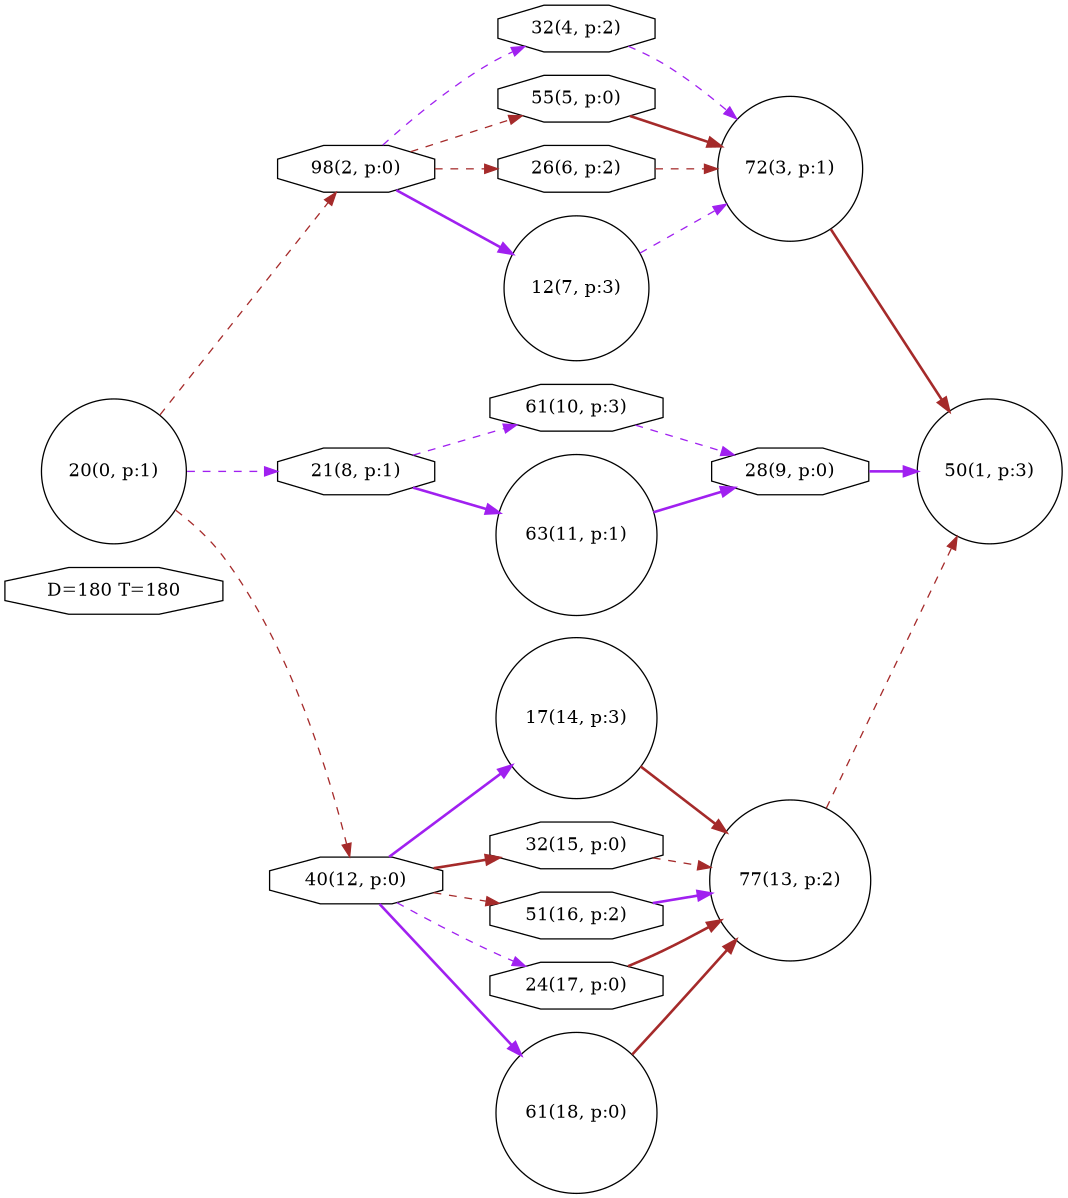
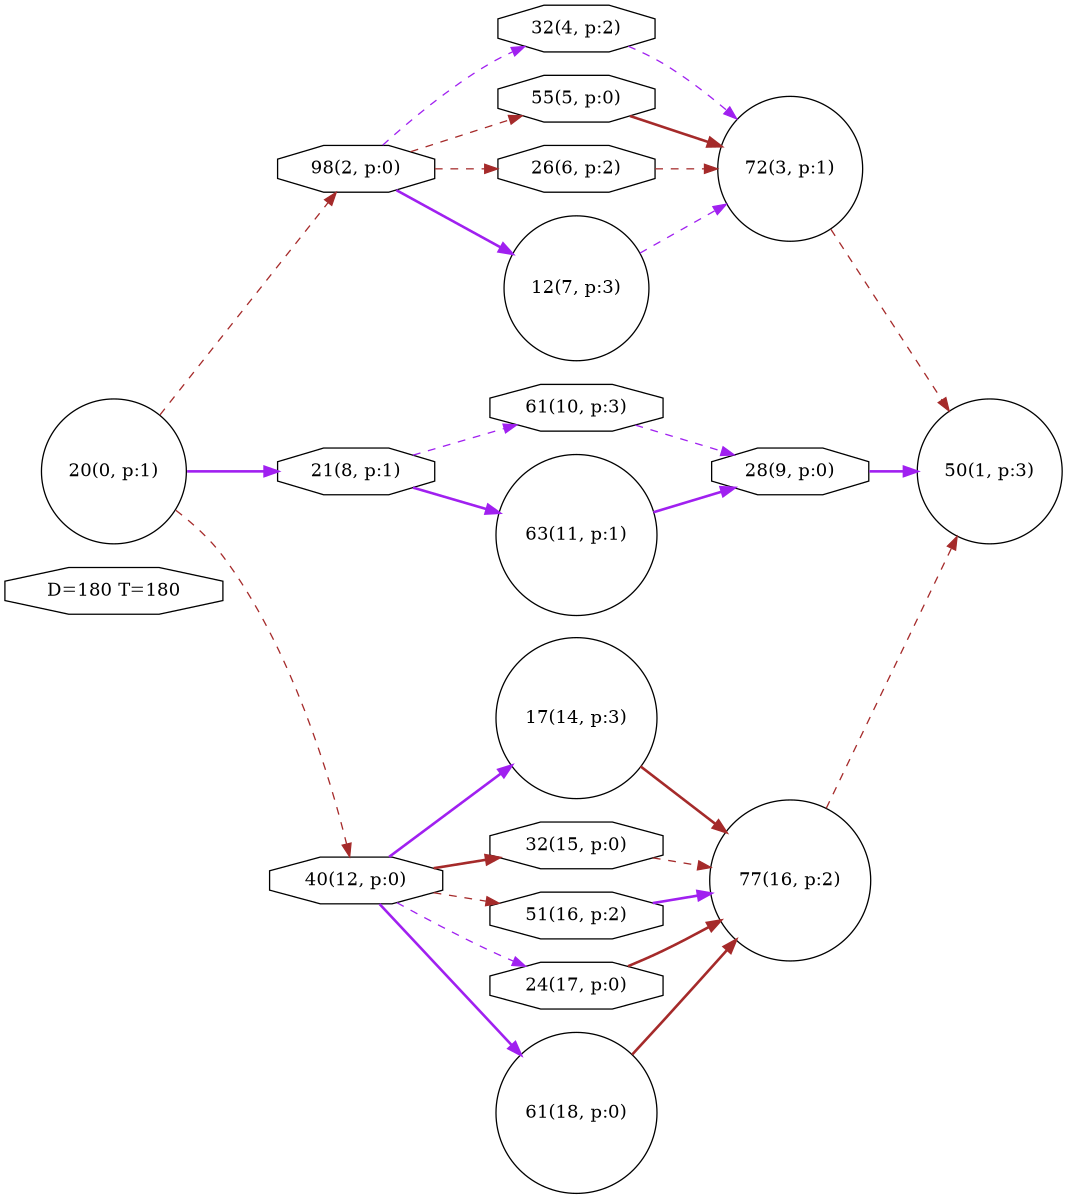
edge "72(3, p:1)" -> "50(1, p:3)": style bold -> dashed
edge "20(0, p:1)" -> "21(8, p:1)": style dashed -> bold
node "77(13, p:2)": label "77(13, p:2)" -> "77(16, p:2)"
